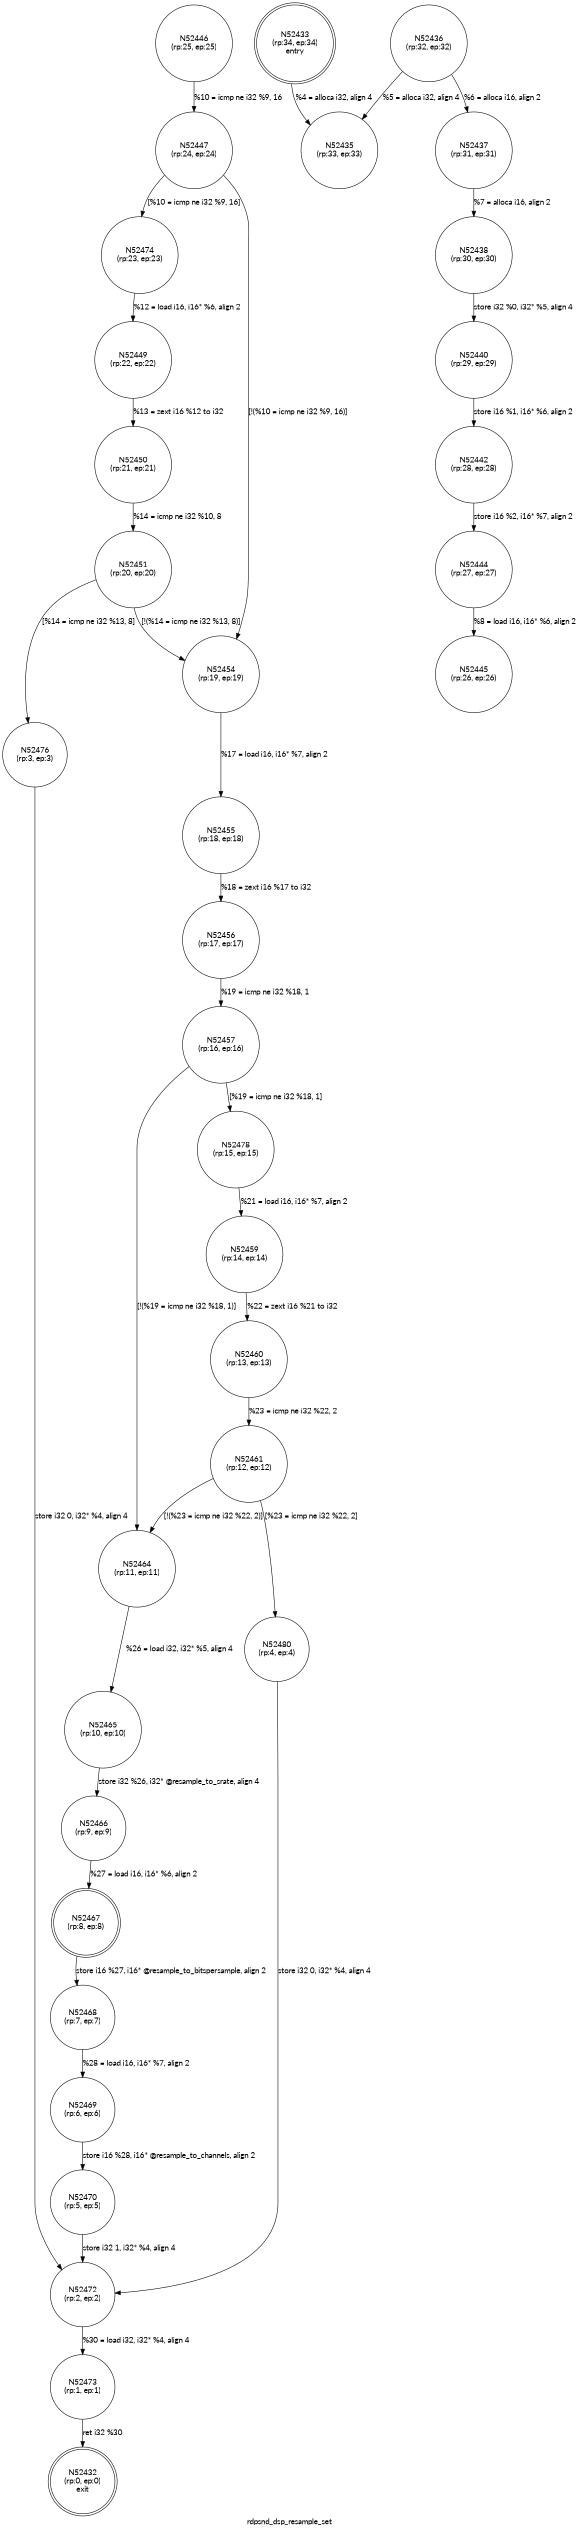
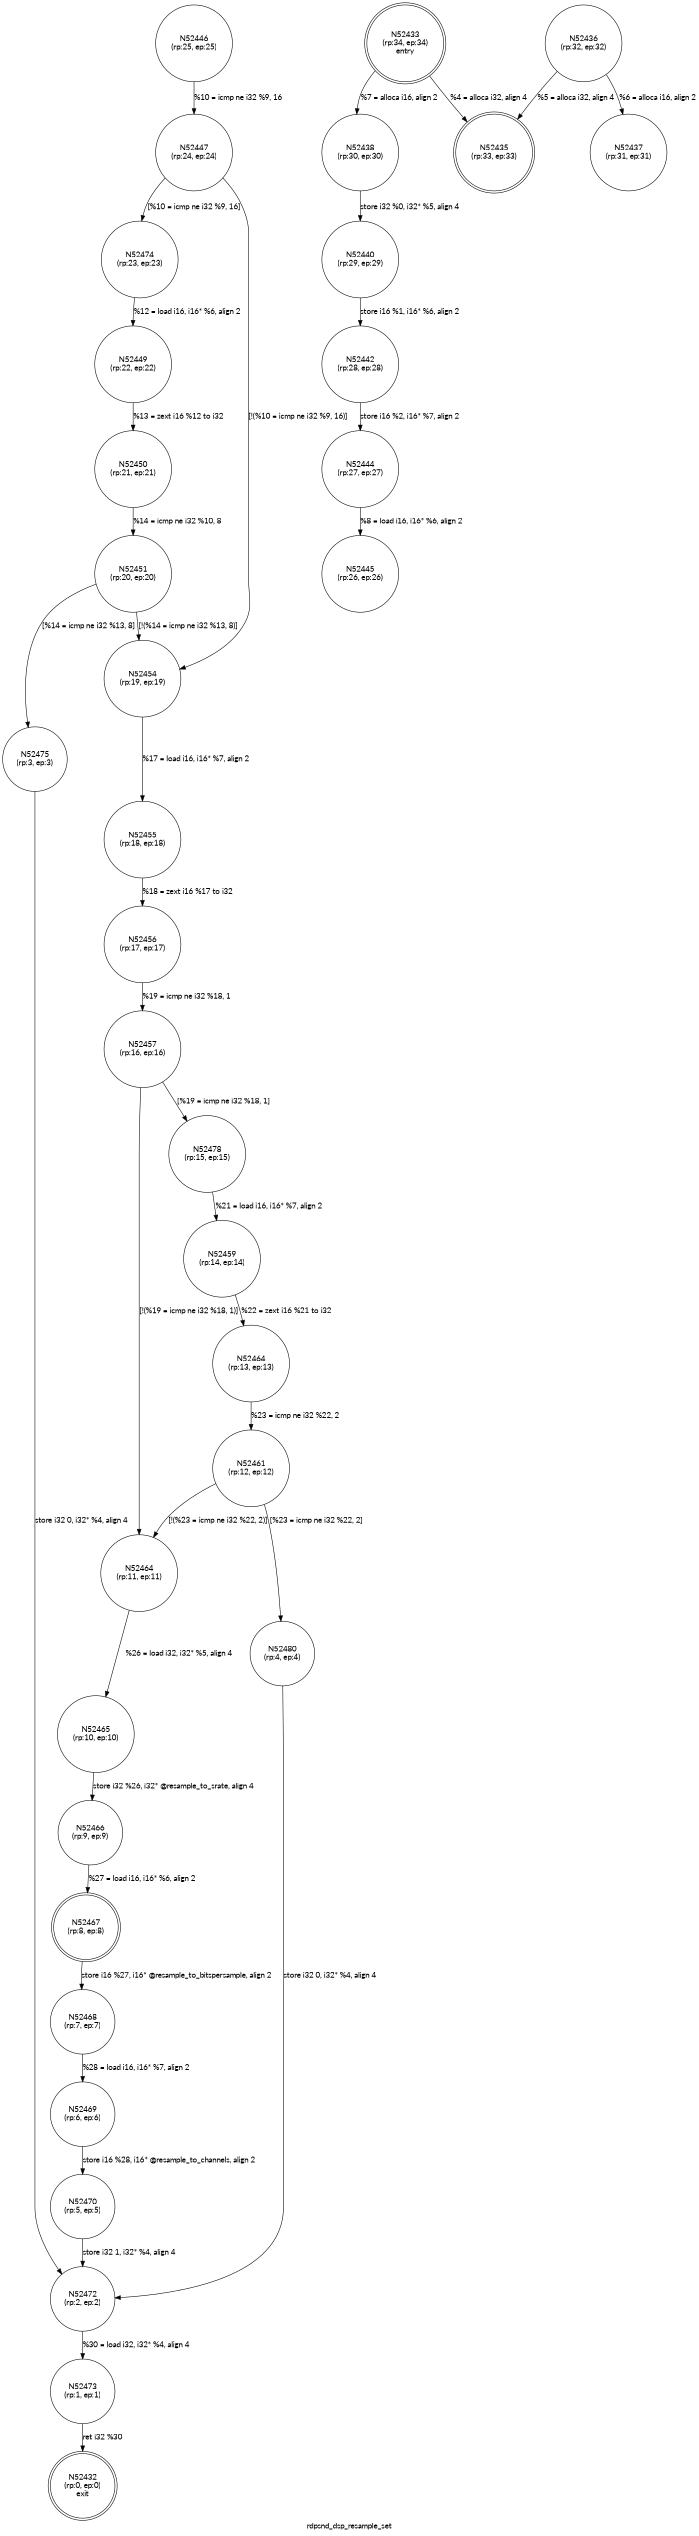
node "N52435 (rp:33, ep:33)": shape circle -> doublecircle
edge "N52437 (rp:31, ep:31)" -> "N52438 (rp:30, ep:30)": now "N52433 (rp:34, ep:34) entry" -> "N52438 (rp:30, ep:30)"
node "N52476 (rp:3, ep:3)": label "N52476 (rp:3, ep:3)" -> "N52475 (rp:3, ep:3)"
node "N52460 (rp:13, ep:13)": label "N52460 (rp:13, ep:13)" -> "N52464 (rp:13, ep:13)"
